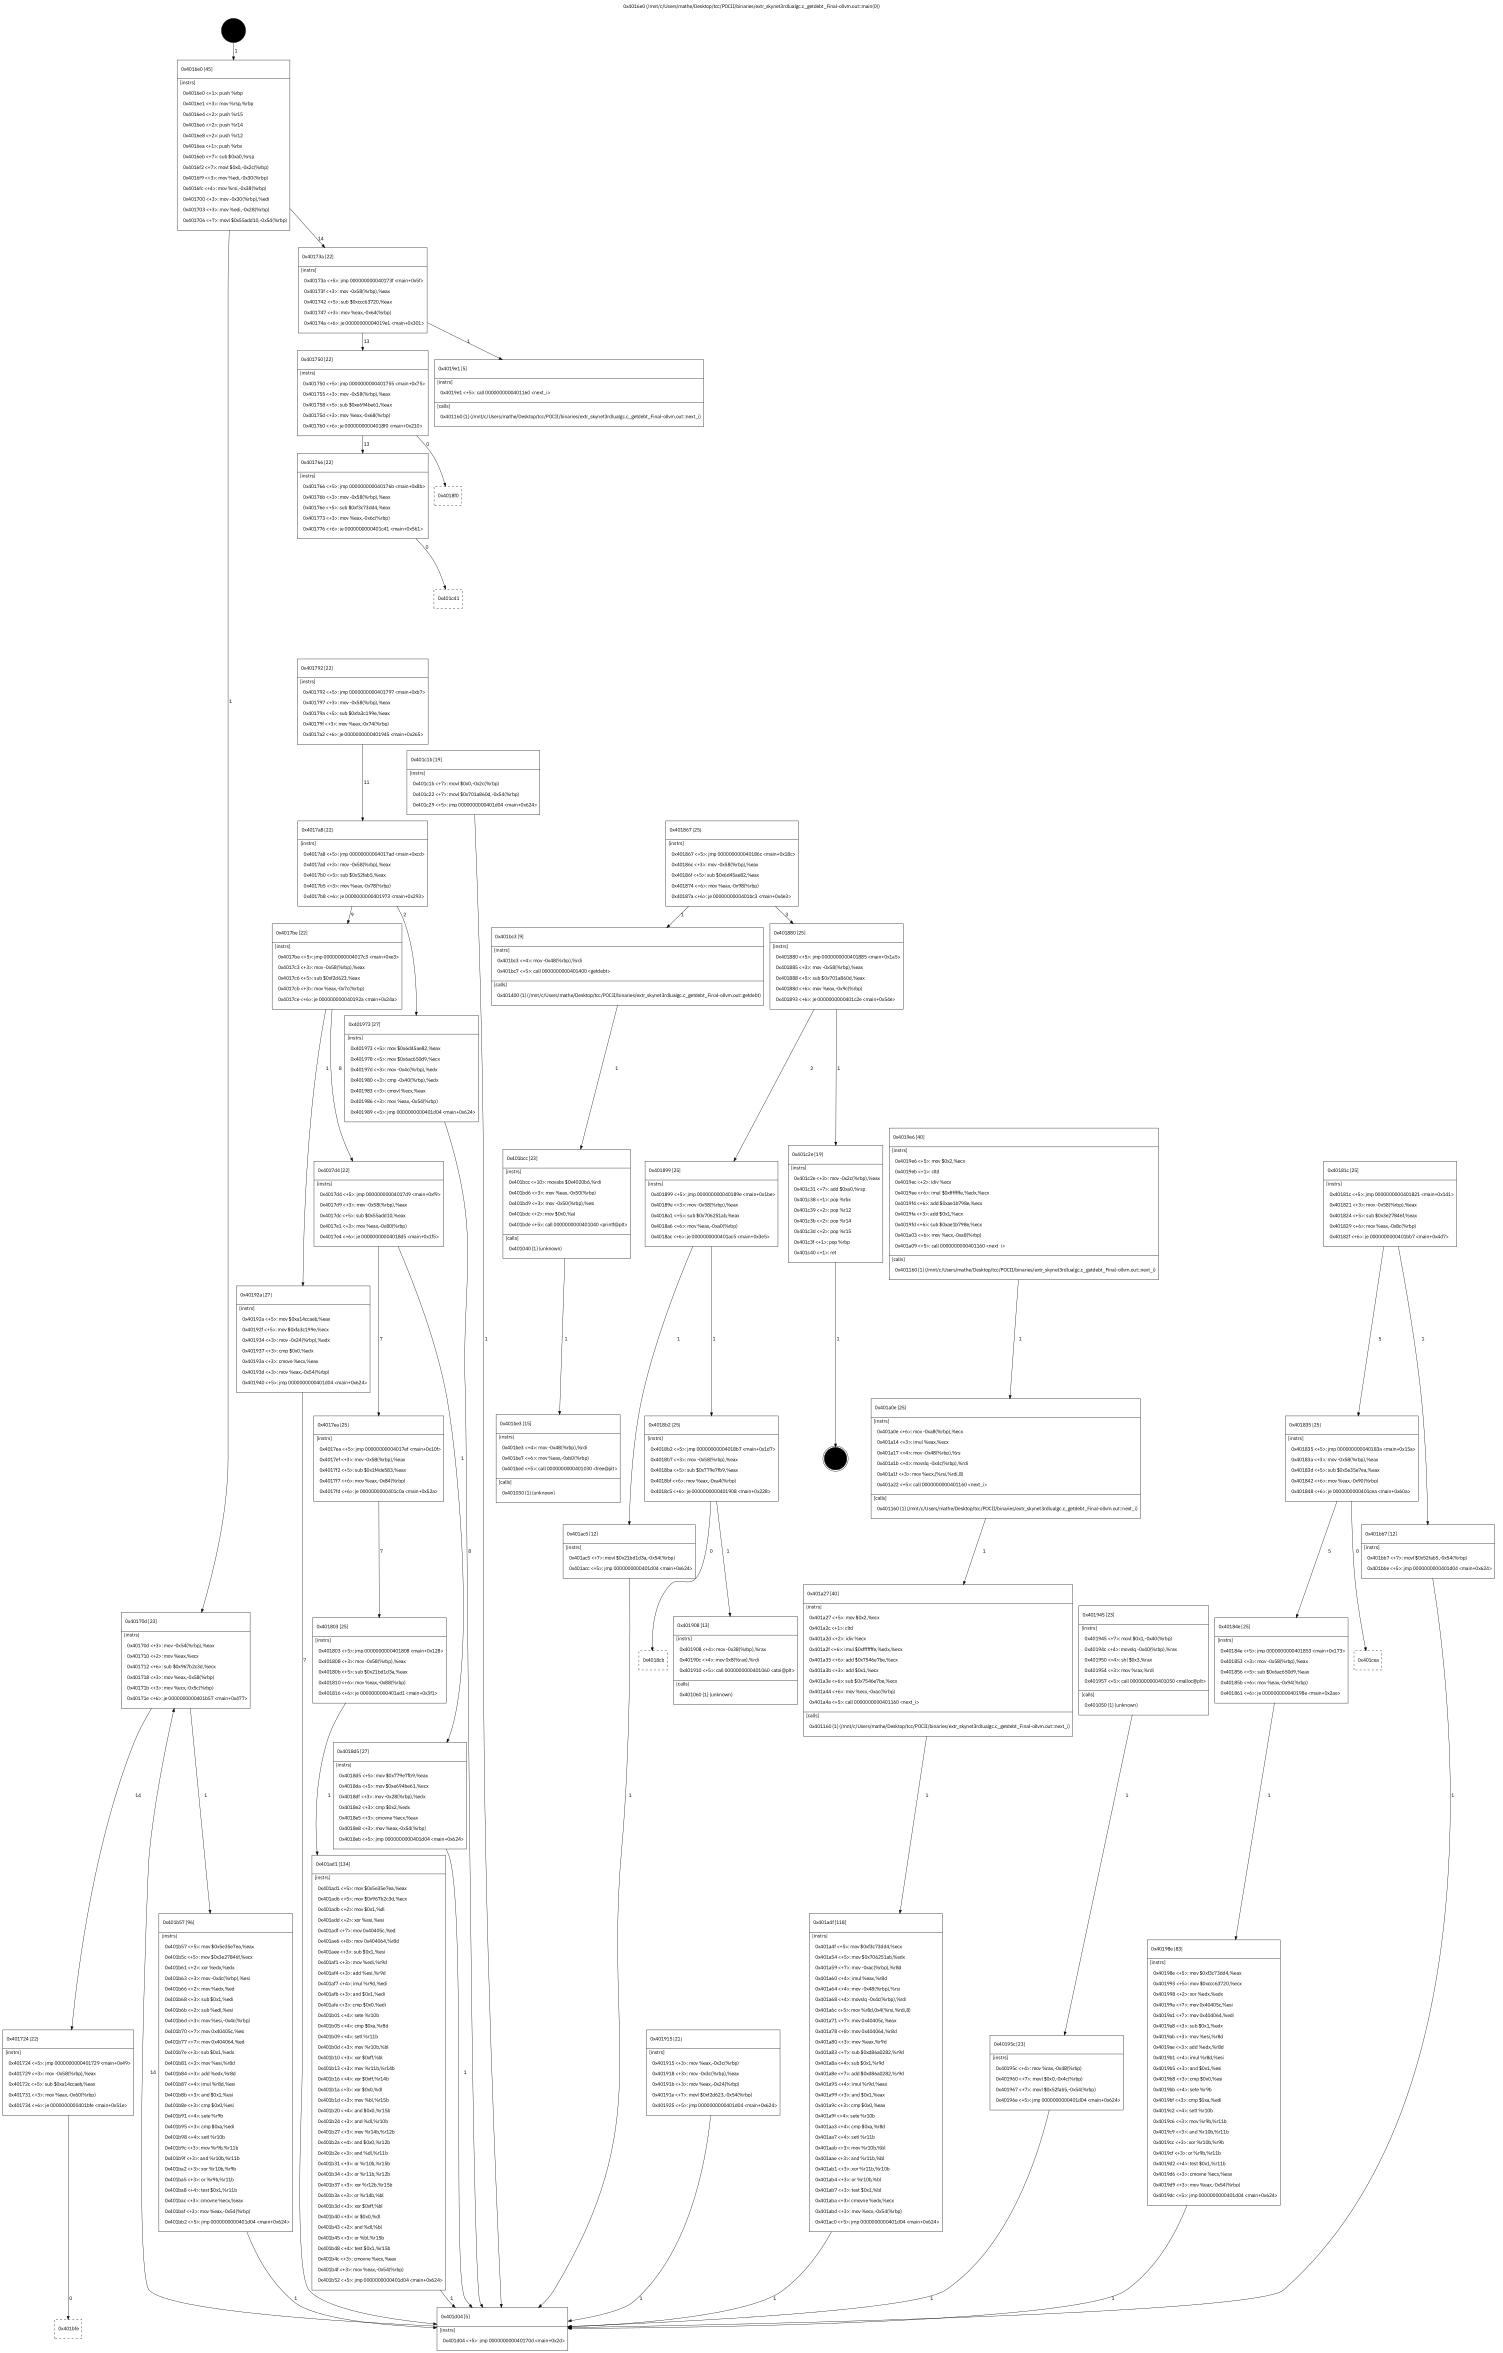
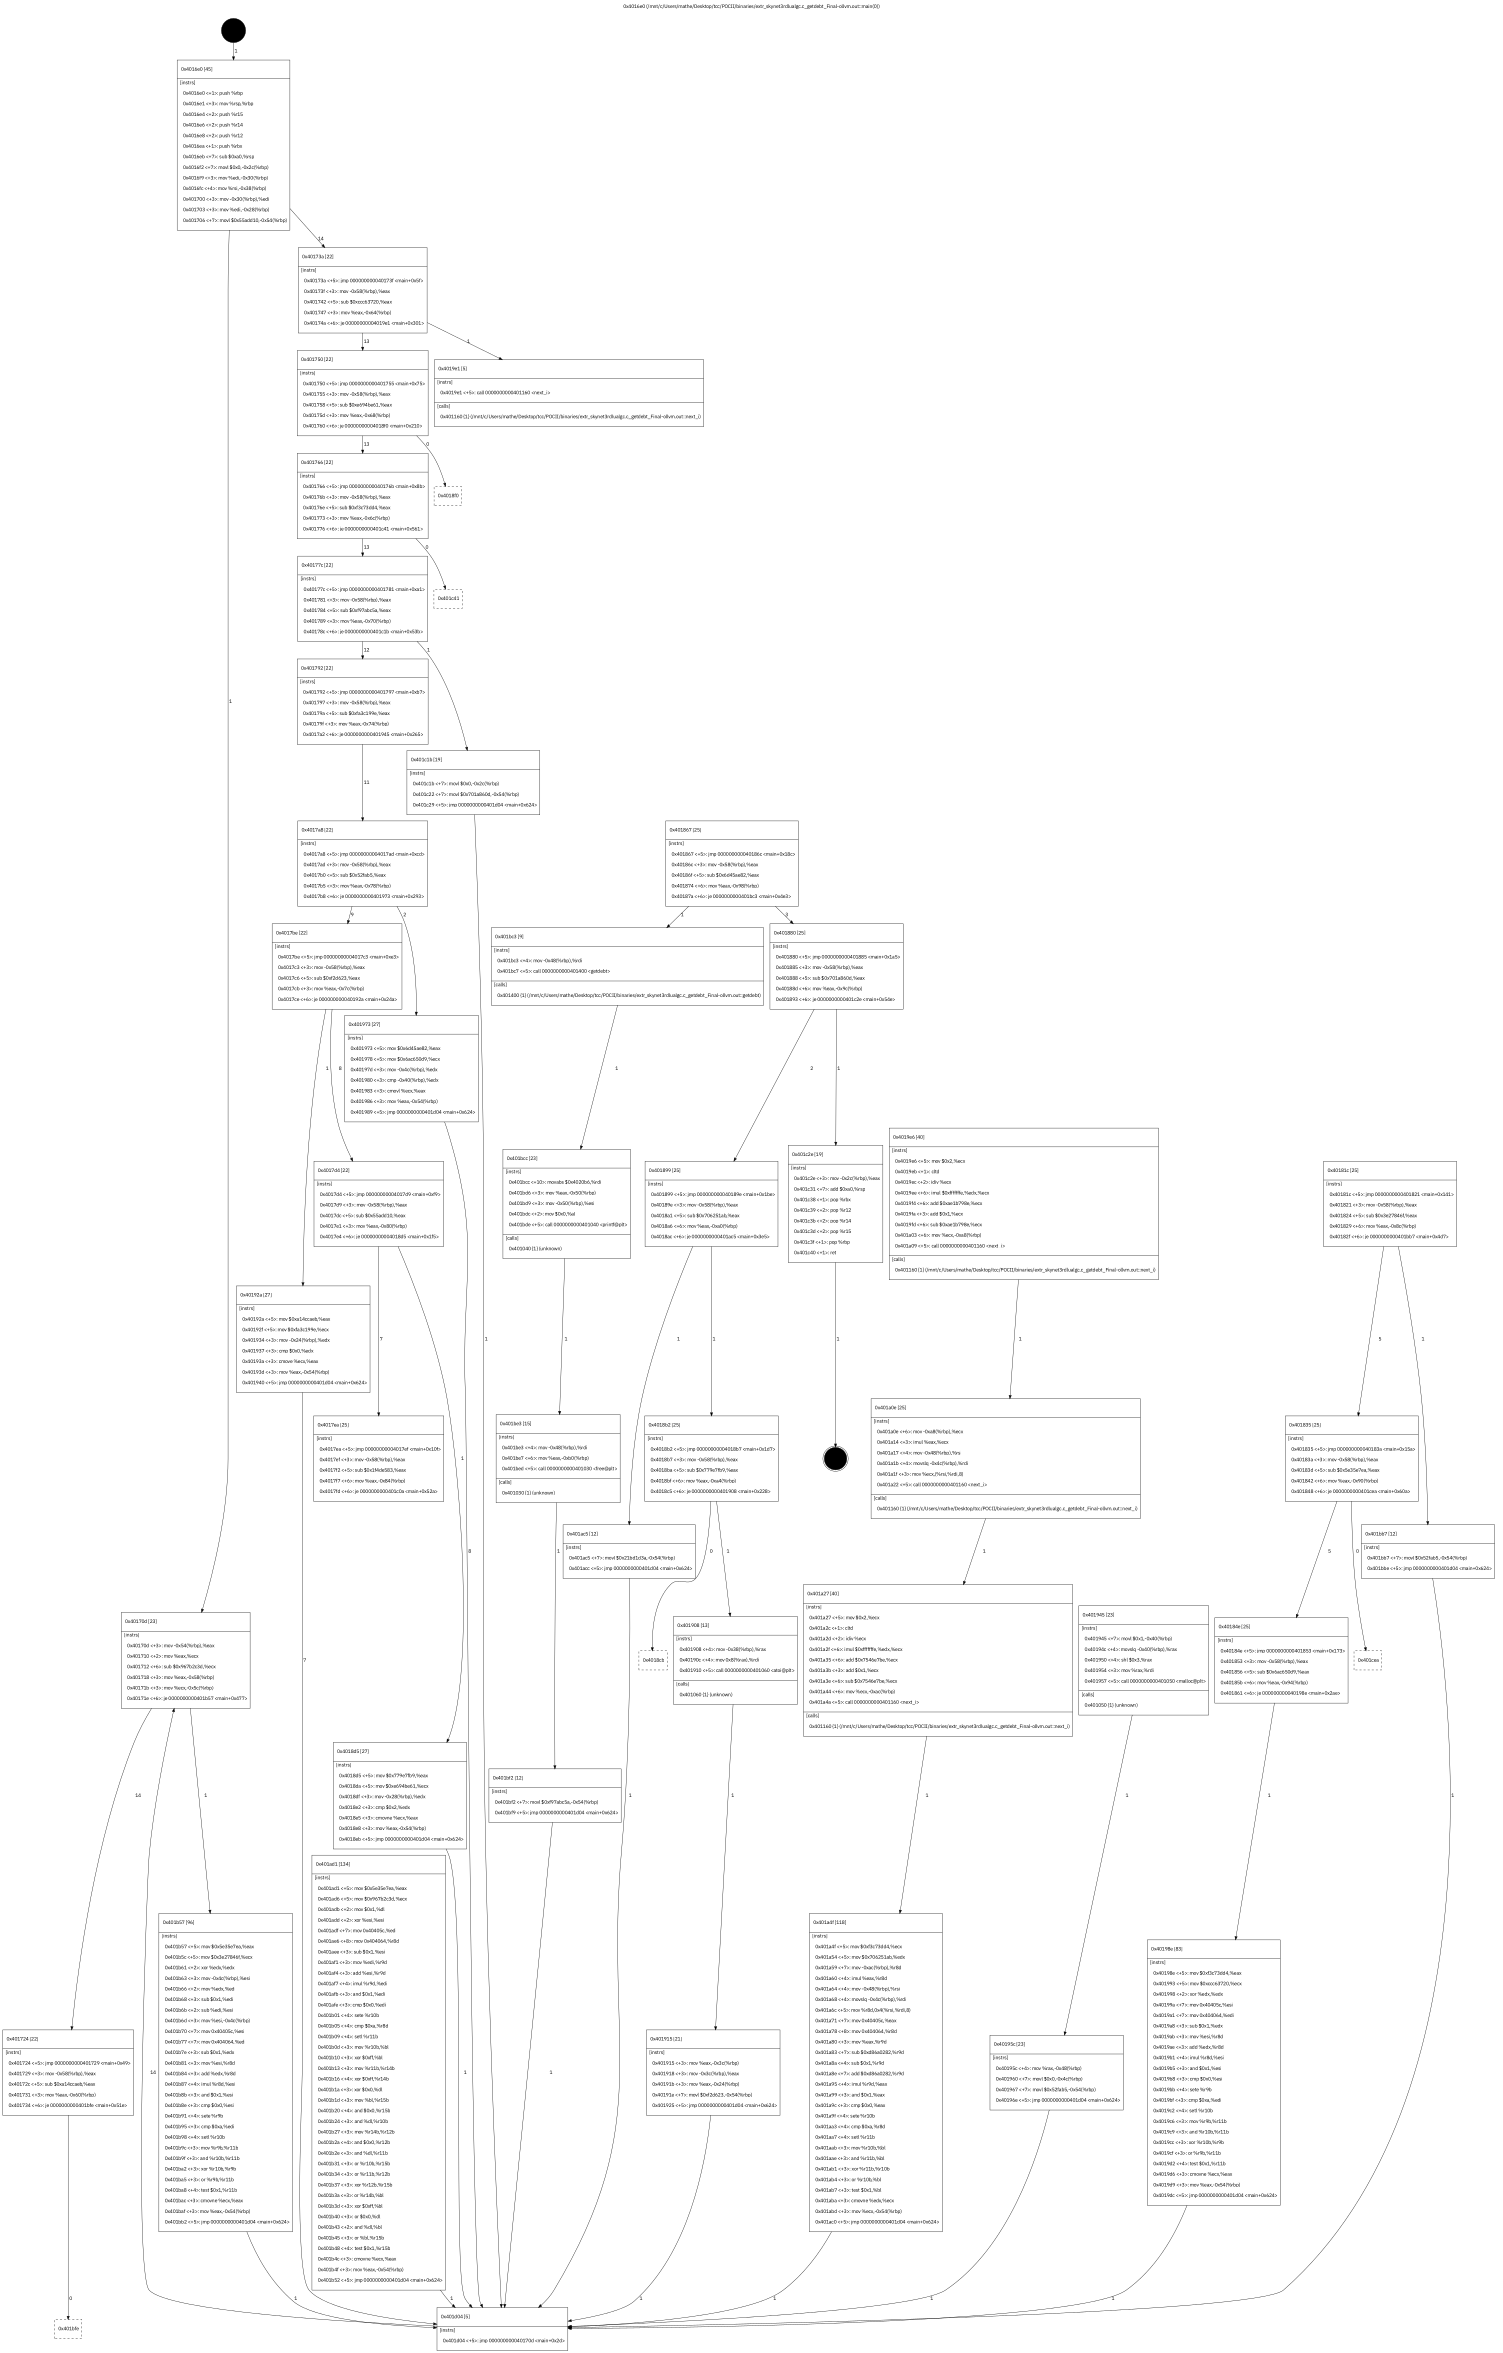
node "0x40177c [22]": added
node "0x401803 [25]": removed
node "0x401bf2 [12]": added
edge "0x401908 [13]" -> "0x401915 [21]": added, label "1"
